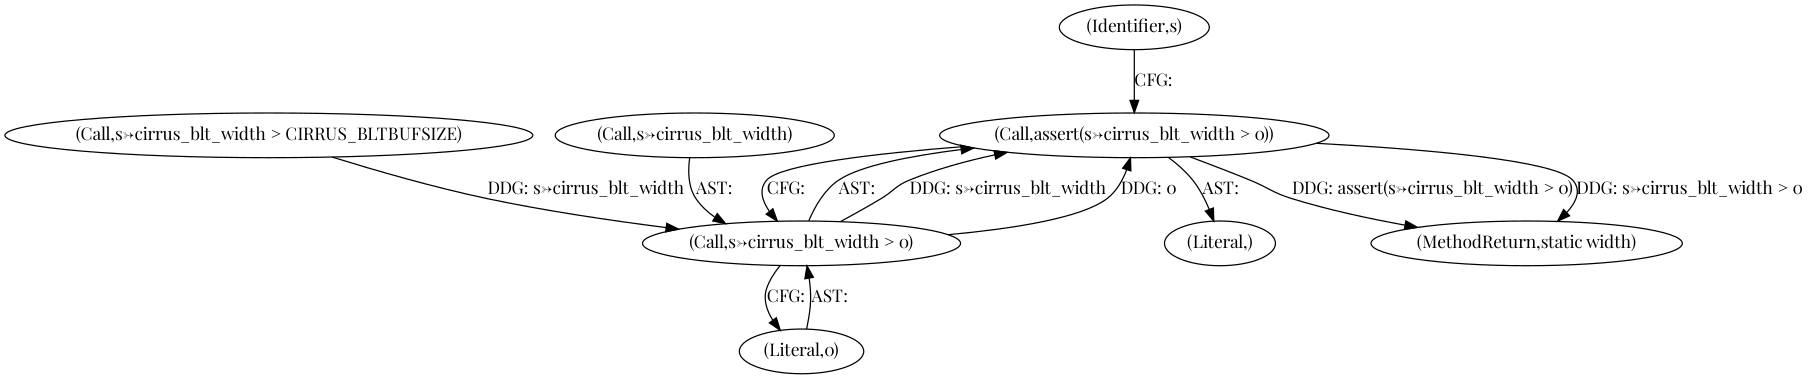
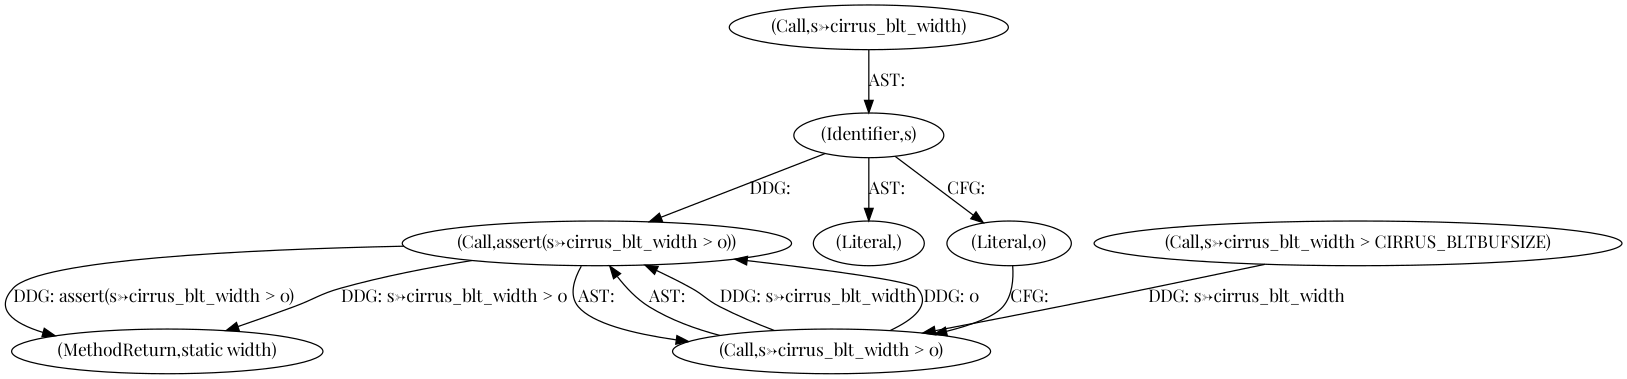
edge "(Identifier,s)" -> "(Call,assert(s->cirrus_blt_width > 0))": label "CFG: " -> "DDG: "
edge "(Call,assert(s->cirrus_blt_width > 0))" -> "(Literal,)": now "(Identifier,s)" -> "(Literal,)"
edge "(Call,assert(s->cirrus_blt_width > 0))" -> "(Call,s->cirrus_blt_width > 0)": label "CFG: " -> "AST: "
edge "(Call,s->cirrus_blt_width)" -> "(Call,s->cirrus_blt_width > 0)": now "(Call,s->cirrus_blt_width)" -> "(Identifier,s)"
edge "(Call,s->cirrus_blt_width > 0)" -> "(Literal,0)": now "(Identifier,s)" -> "(Literal,0)"
edge "(Literal,0)" -> "(Call,s->cirrus_blt_width > 0)": label "AST: " -> "CFG: "
